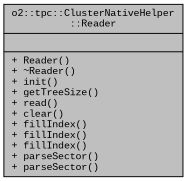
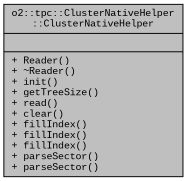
node "o2::tpc::ClusterNativeHelper": text "::Reader" -> "::ClusterNativeHelper"
